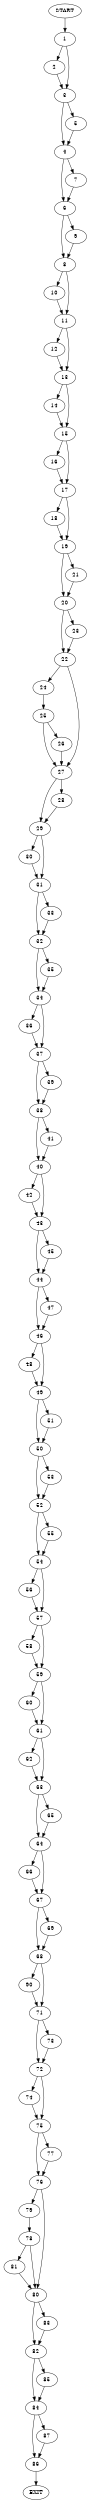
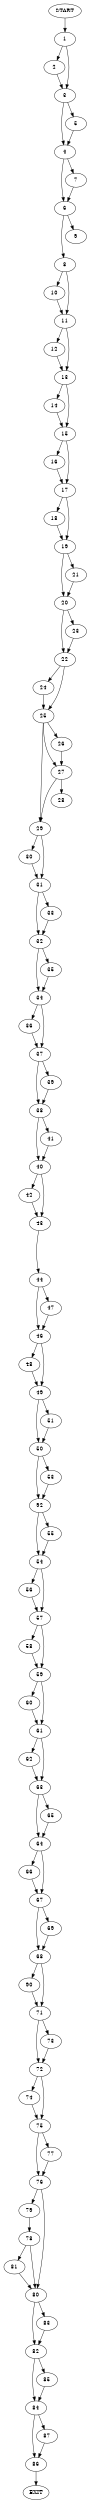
edge "9" -> "8": removed
edge "22" -> "27": now "22" -> "25"
edge "28" -> "29": now "25" -> "29"
node "45": removed
node "52": label "52" -> "92"
